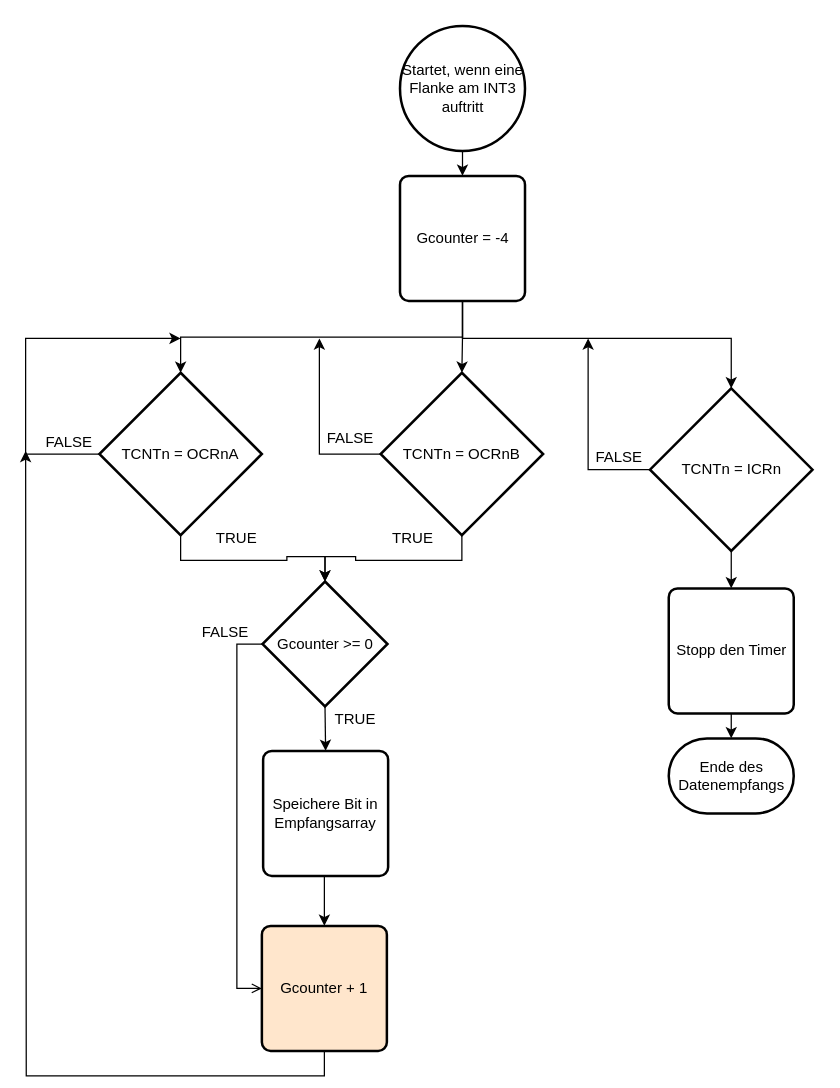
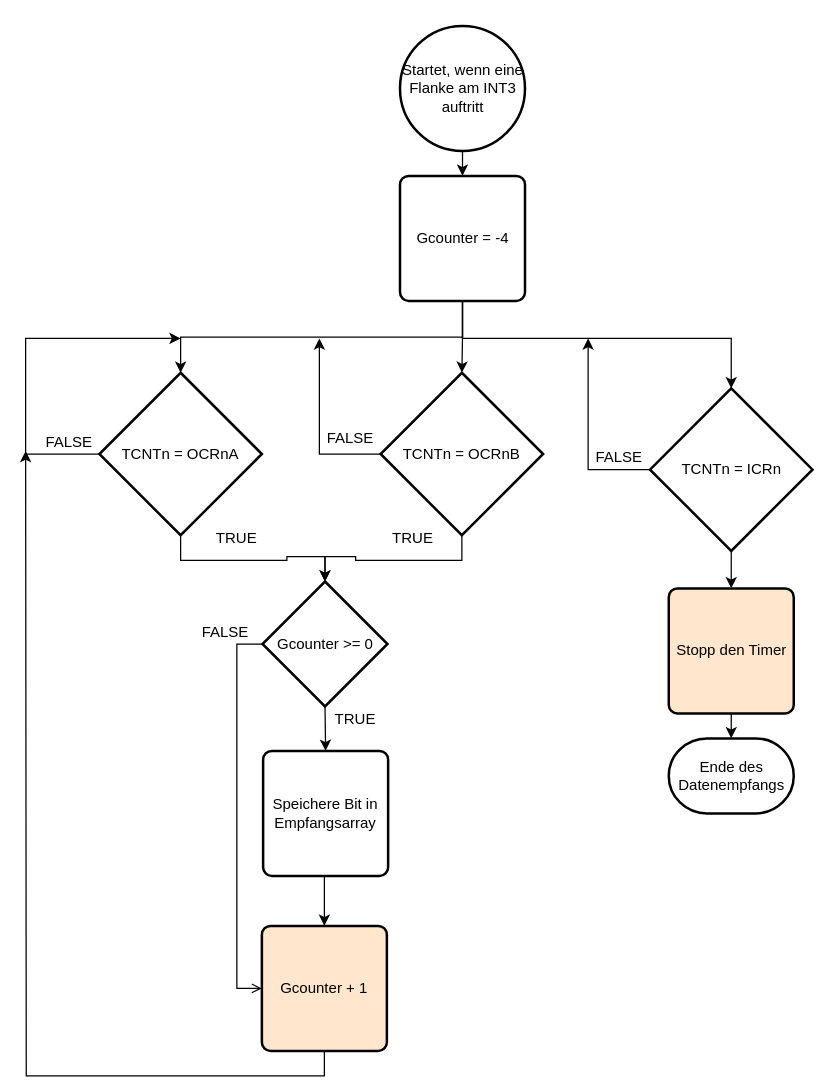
node "Stopp den Timer": fillcolor #ffffff -> #ffe6cc
